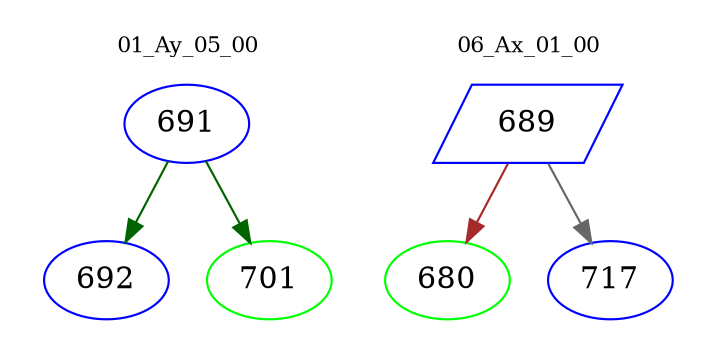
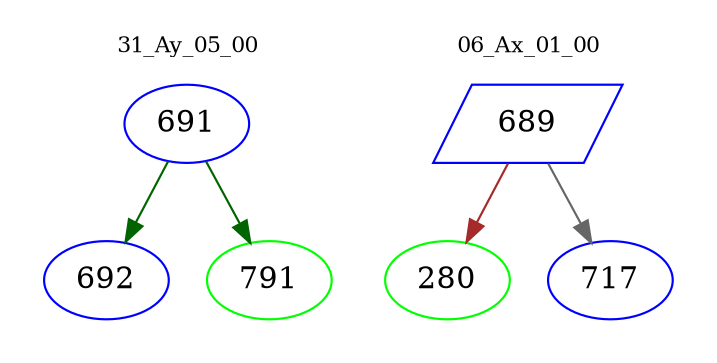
cluster "01_Ay_05_00": label "01_Ay_05_00" -> "31_Ay_05_00"
node "701": label "701" -> "791"
node "680": label "680" -> "280"
